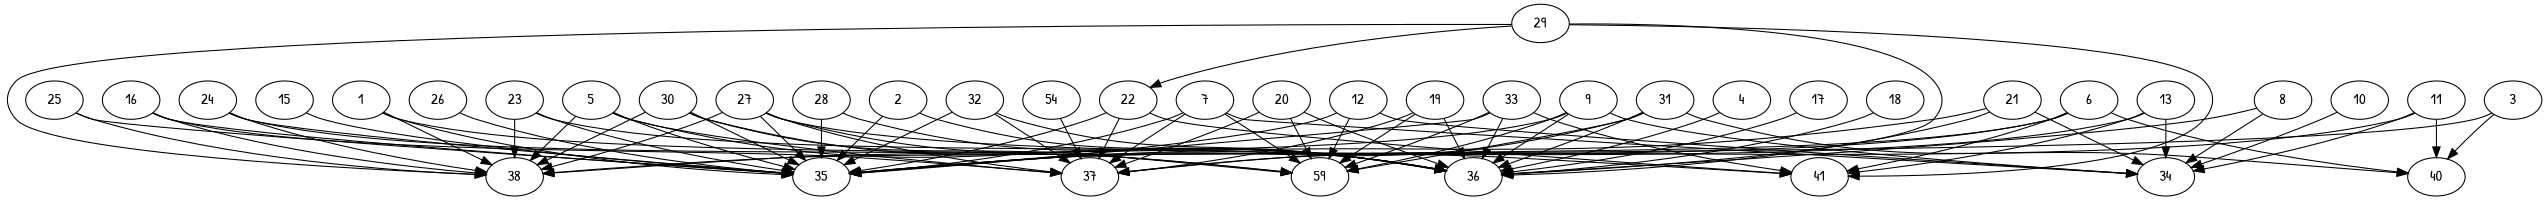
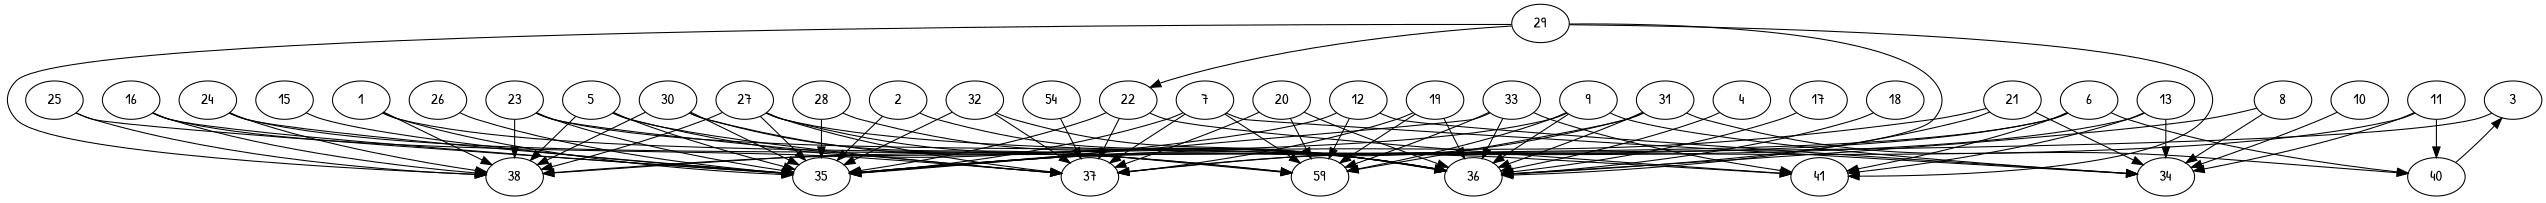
edge "3" -> "40": reversed
edge "23" -> "37": added
